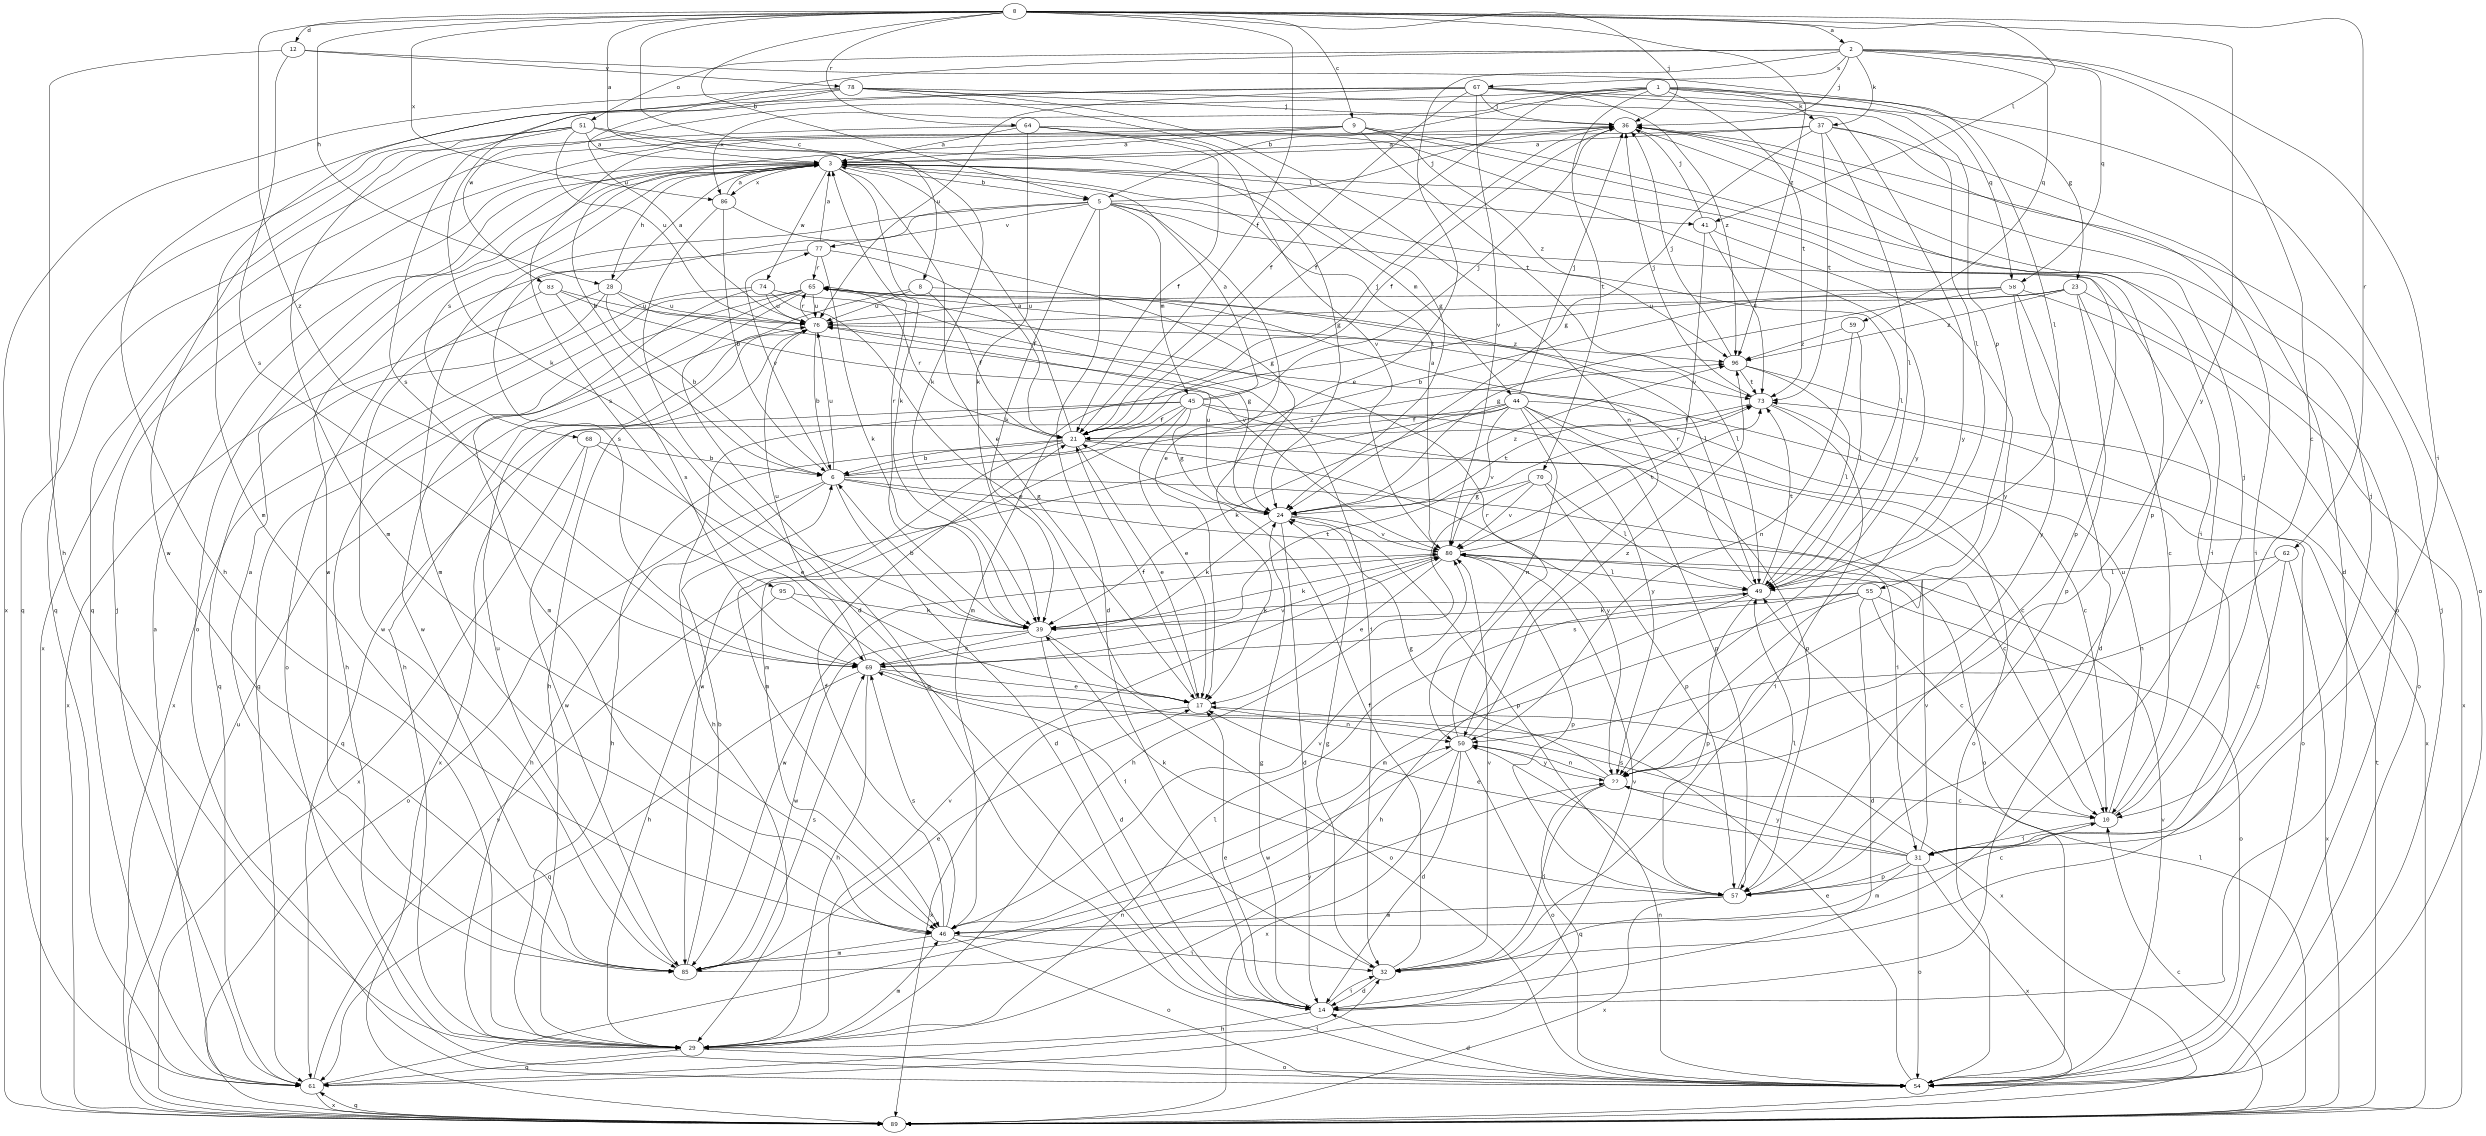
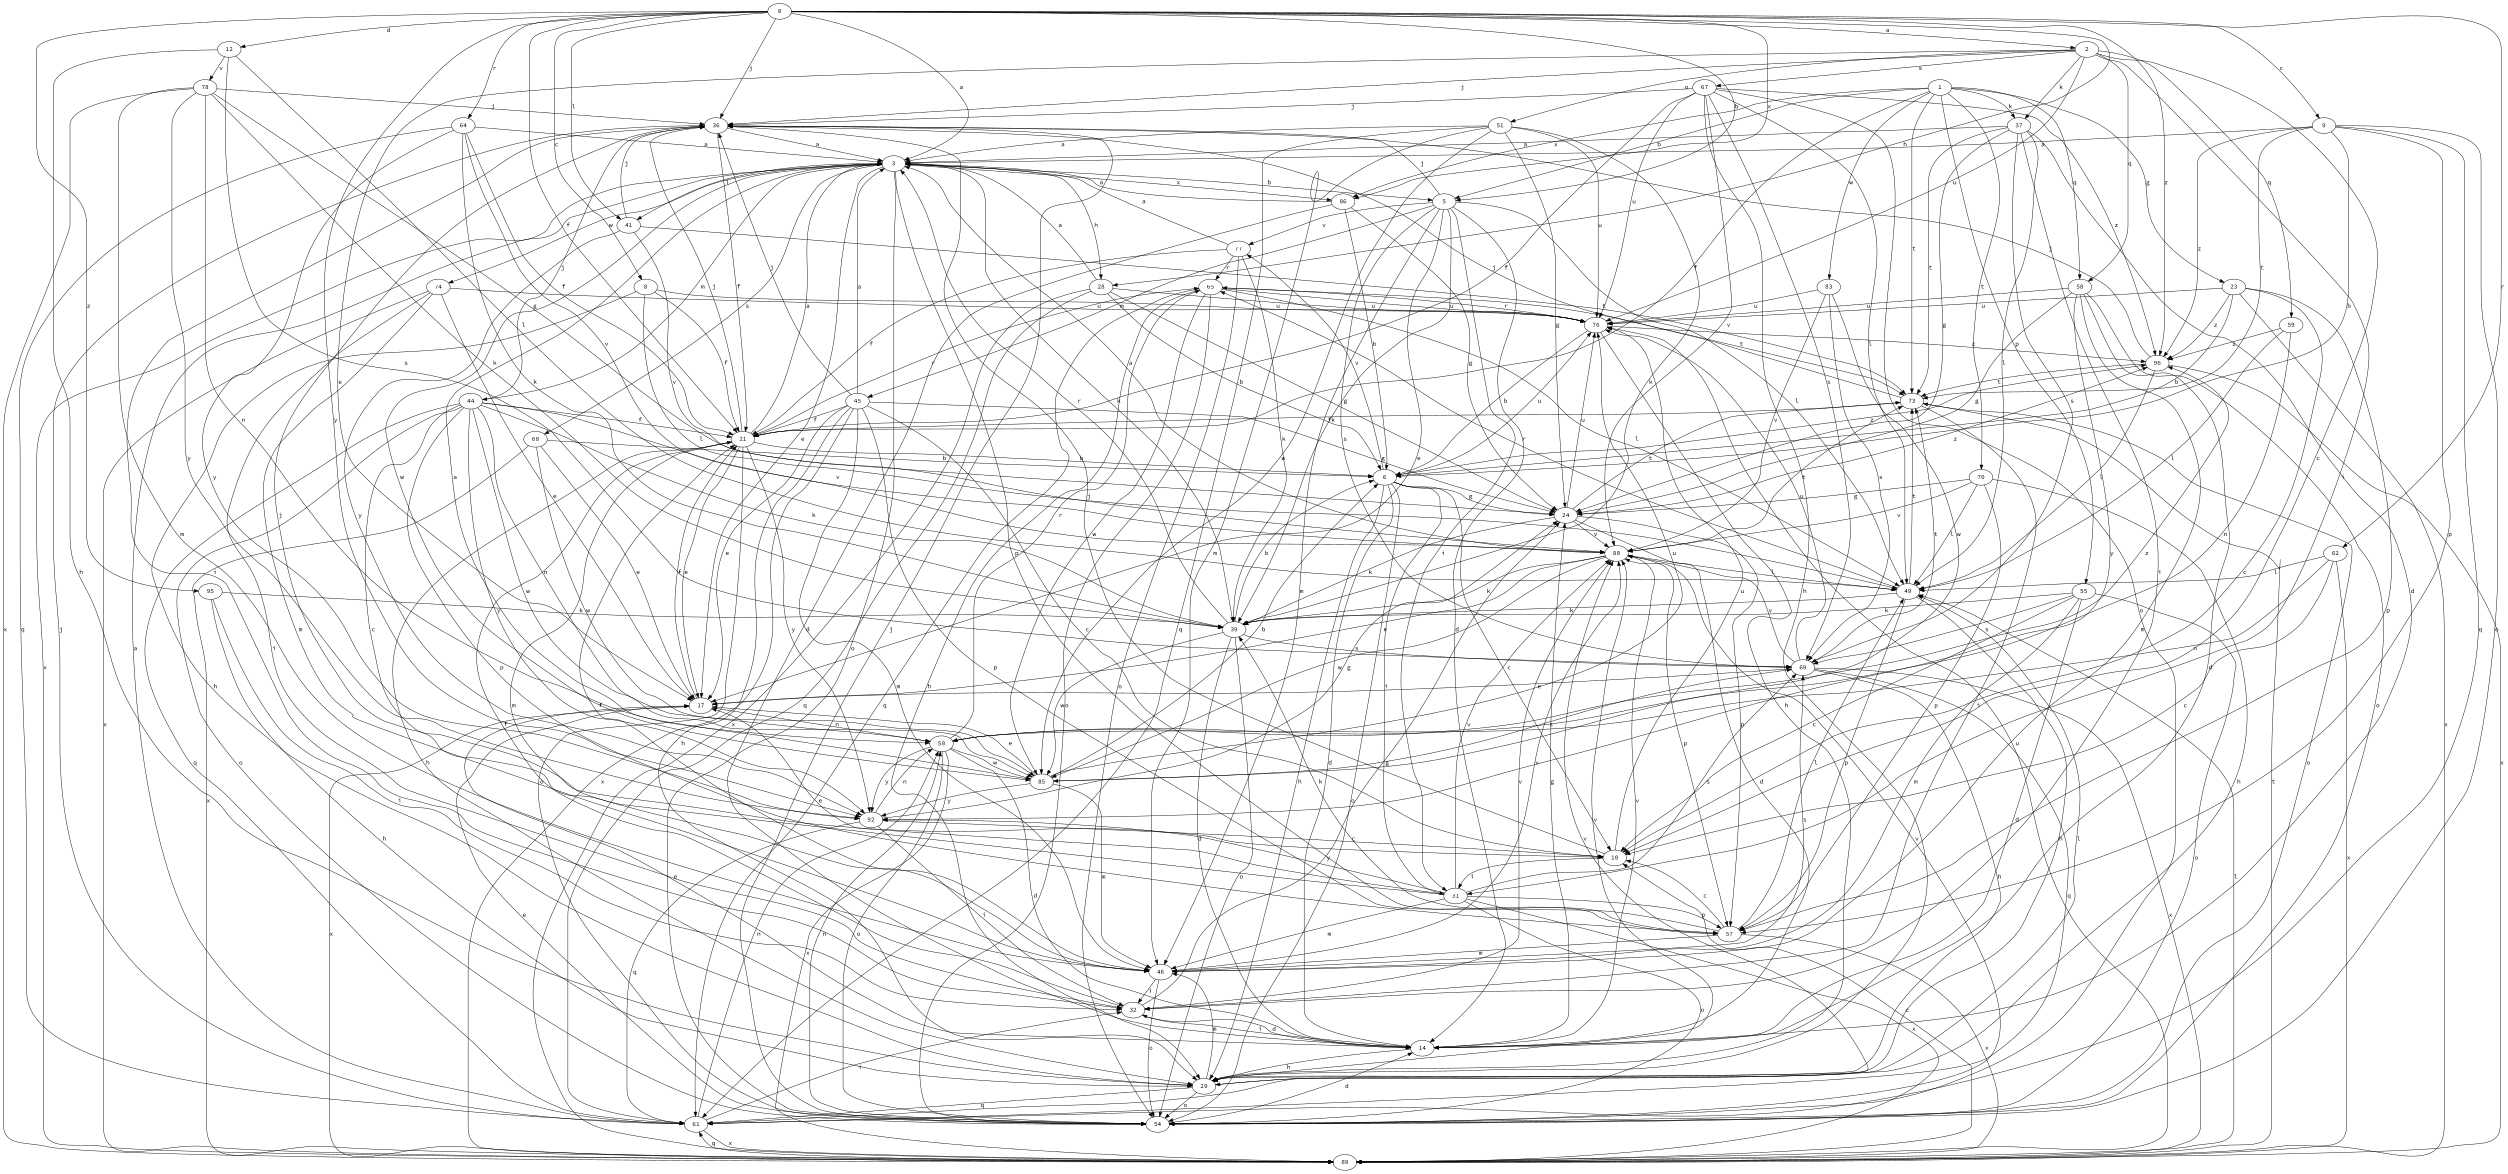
node "22": label "22" -> "92"
edge "46" -> "85": reversed
edge "6" -> "89": now "6" -> "54"
